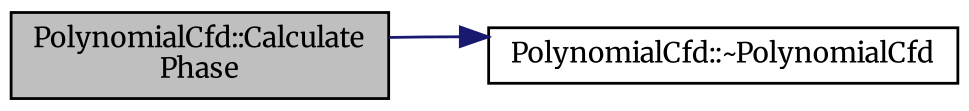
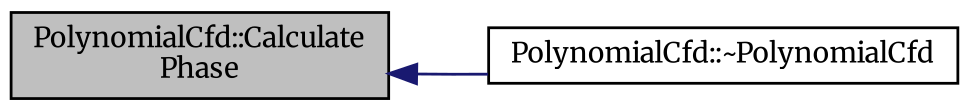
edge "PolynomialCfd::Calculate Phase" -> "PolynomialCfd::~PolynomialCfd": reversed
